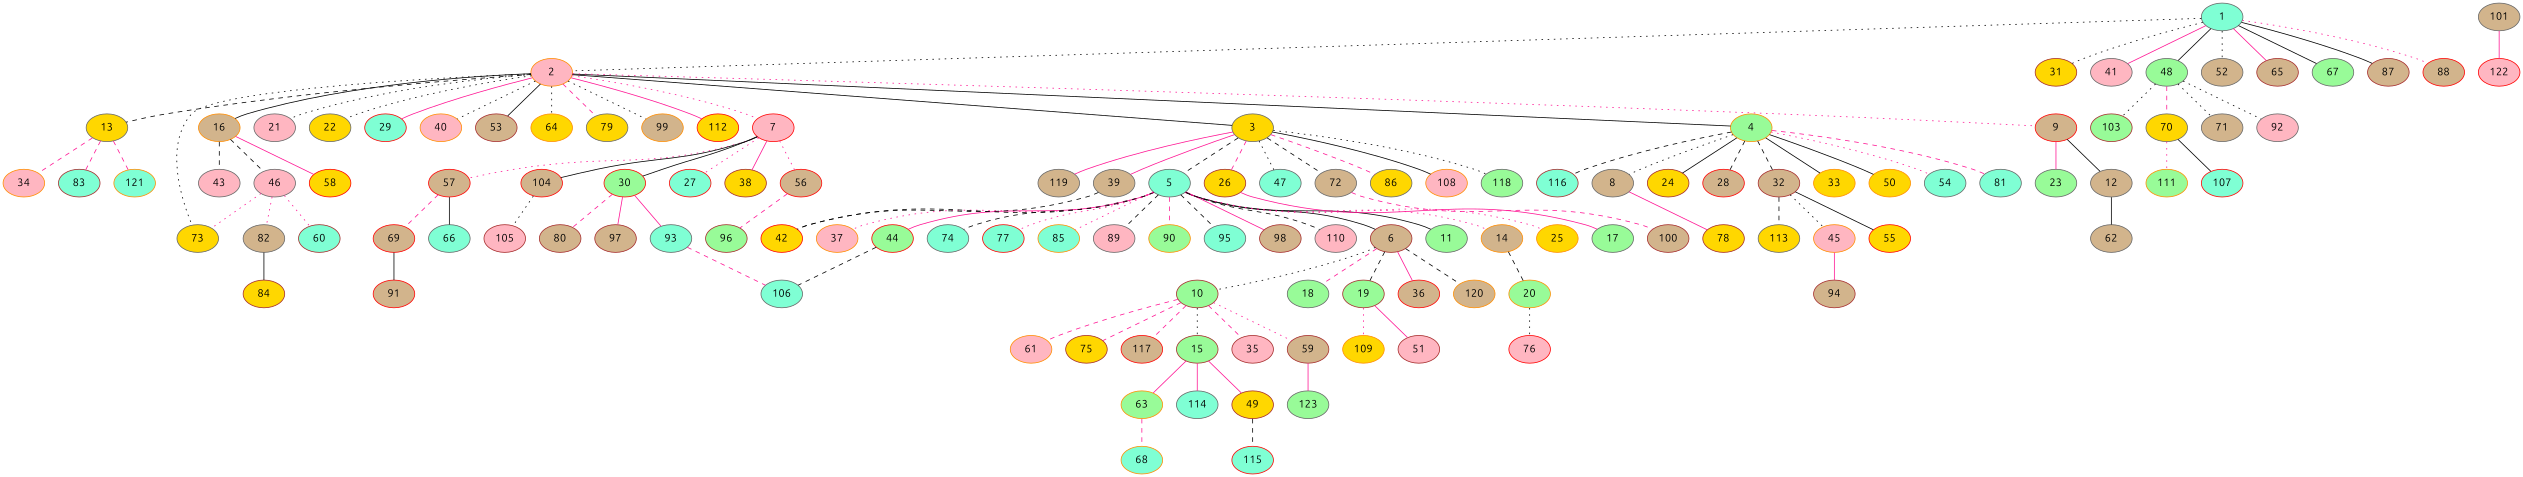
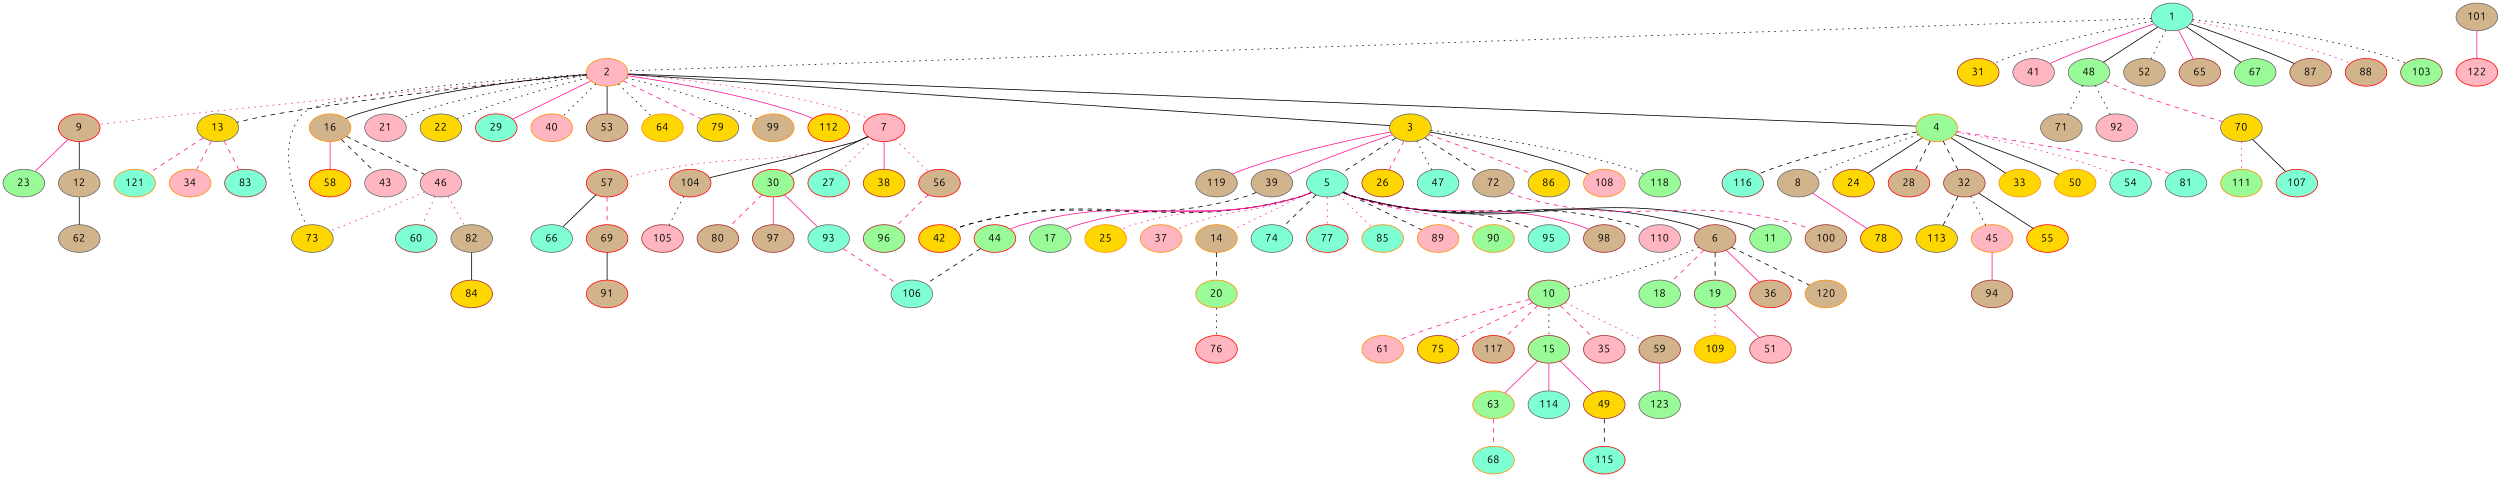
edge "48" -- "103": now "1" -- "103"
edge "26" -- "17": now "5" -- "17"
node "89": color gray40 -> darkorange
